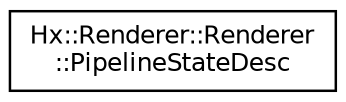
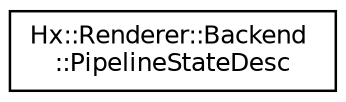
node "Hx::Renderer::Renderer ::PipelineStateDesc": label "Hx::Renderer::Renderer ::PipelineStateDesc" -> "Hx::Renderer::Backend ::PipelineStateDesc"
